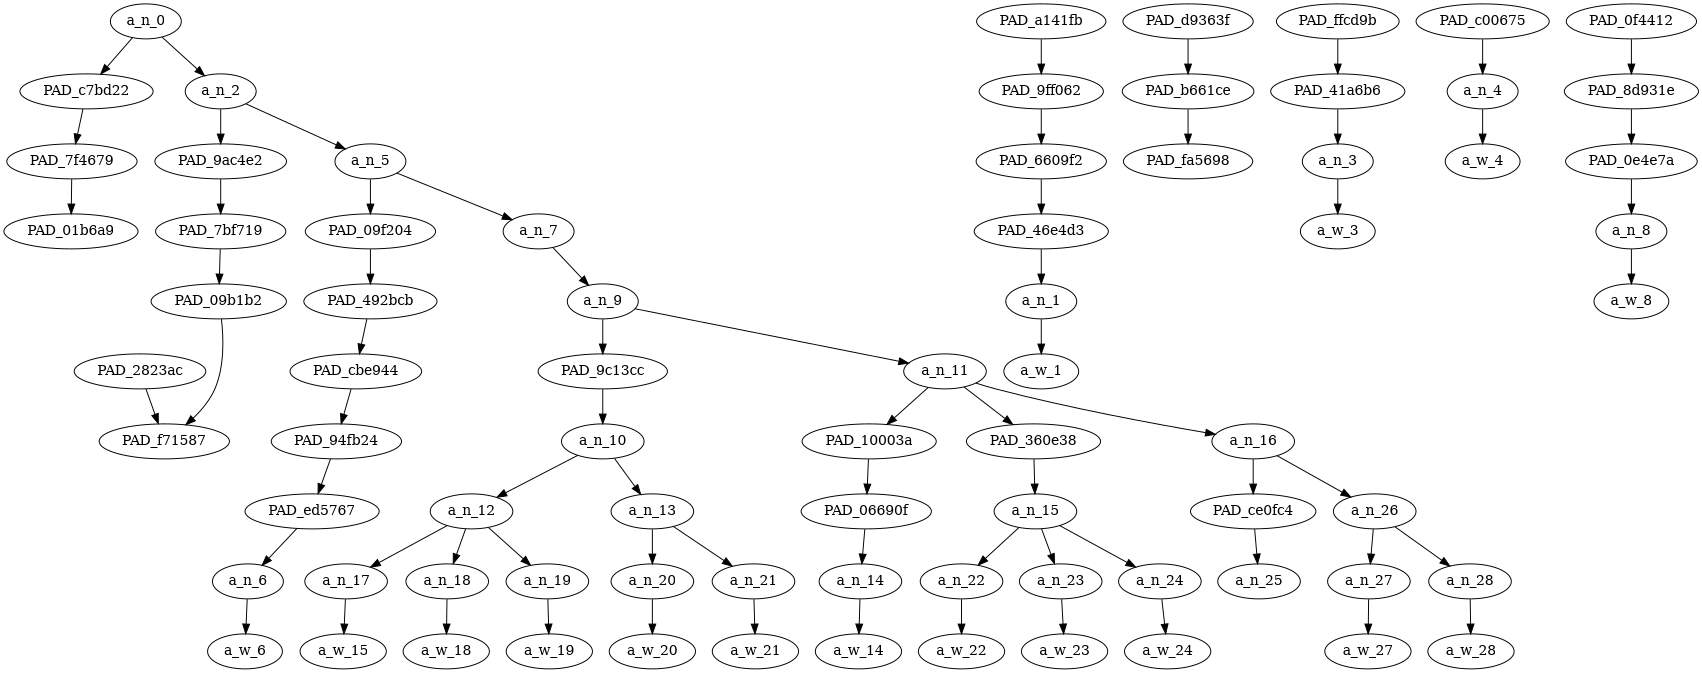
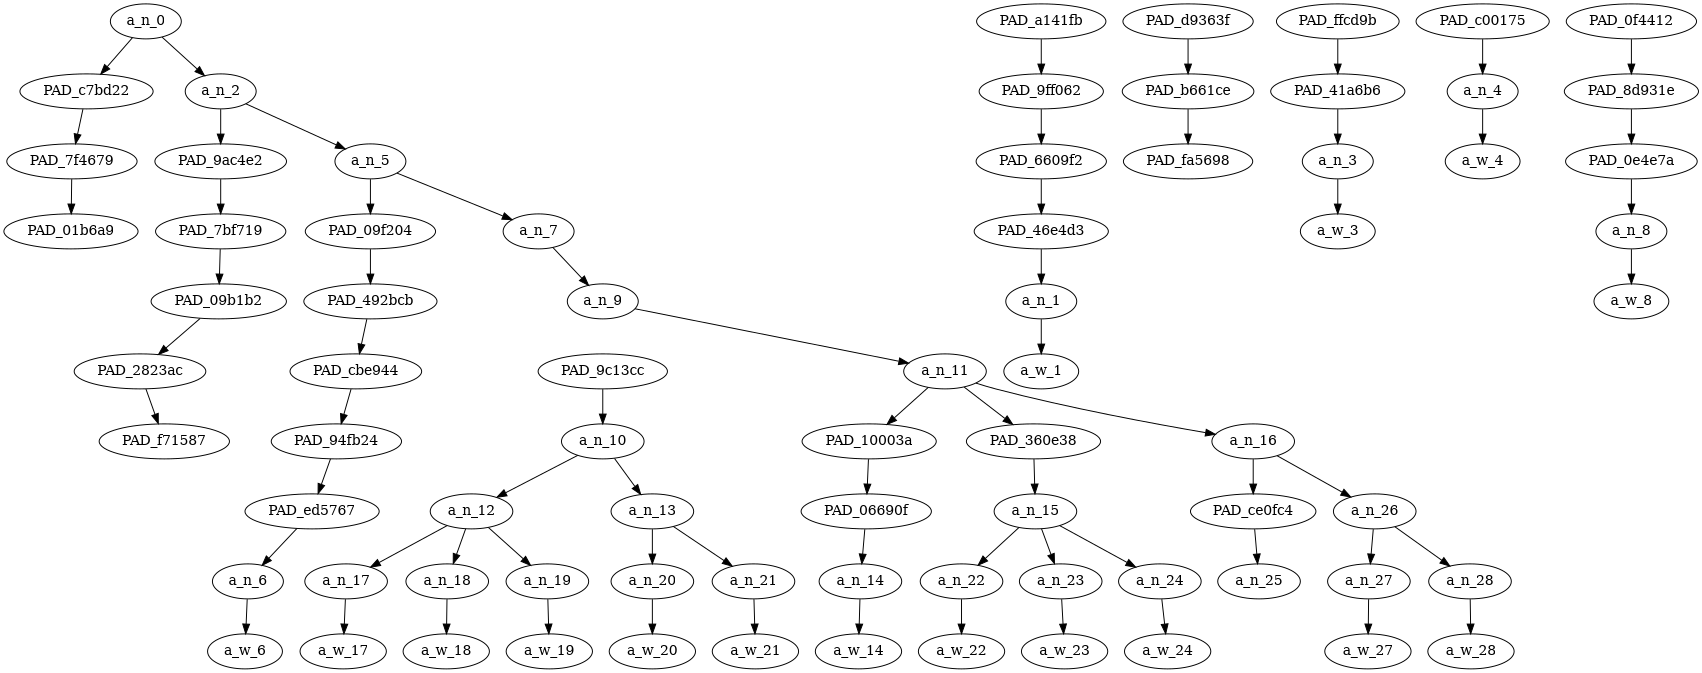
node "PAD_c00675": label "PAD_c00675" -> "PAD_c00175"
edge "a_n_9" -> "PAD_9c13cc": removed
edge "PAD_09b1b2" -> "PAD_f71587": now "PAD_09b1b2" -> "PAD_2823ac"
node "a_w_15": label "a_w_15" -> "a_w_17"
